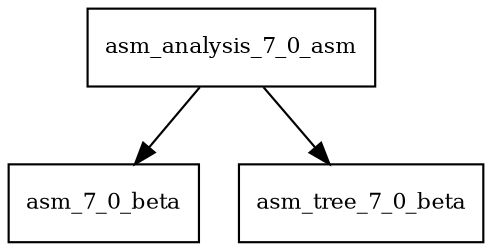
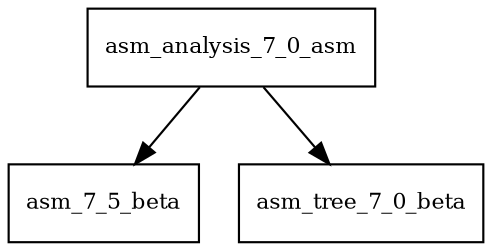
node "asm_7_0_beta": label "asm_7_0_beta" -> "asm_7_5_beta"
